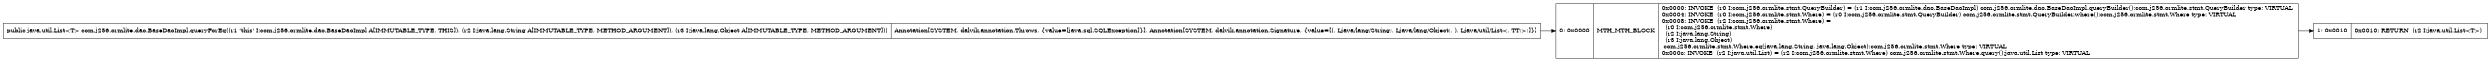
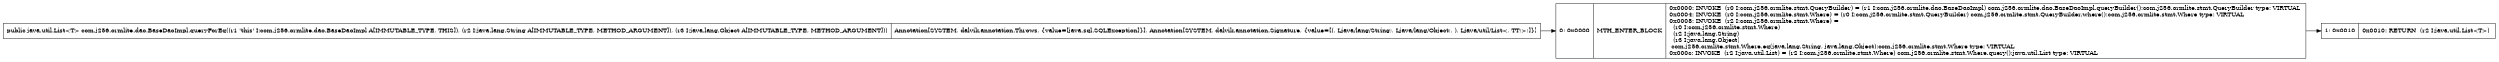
node "0: 0x0000": text "MTH_MTH_BLOCK" -> "MTH_ENTER_BLOCK"
